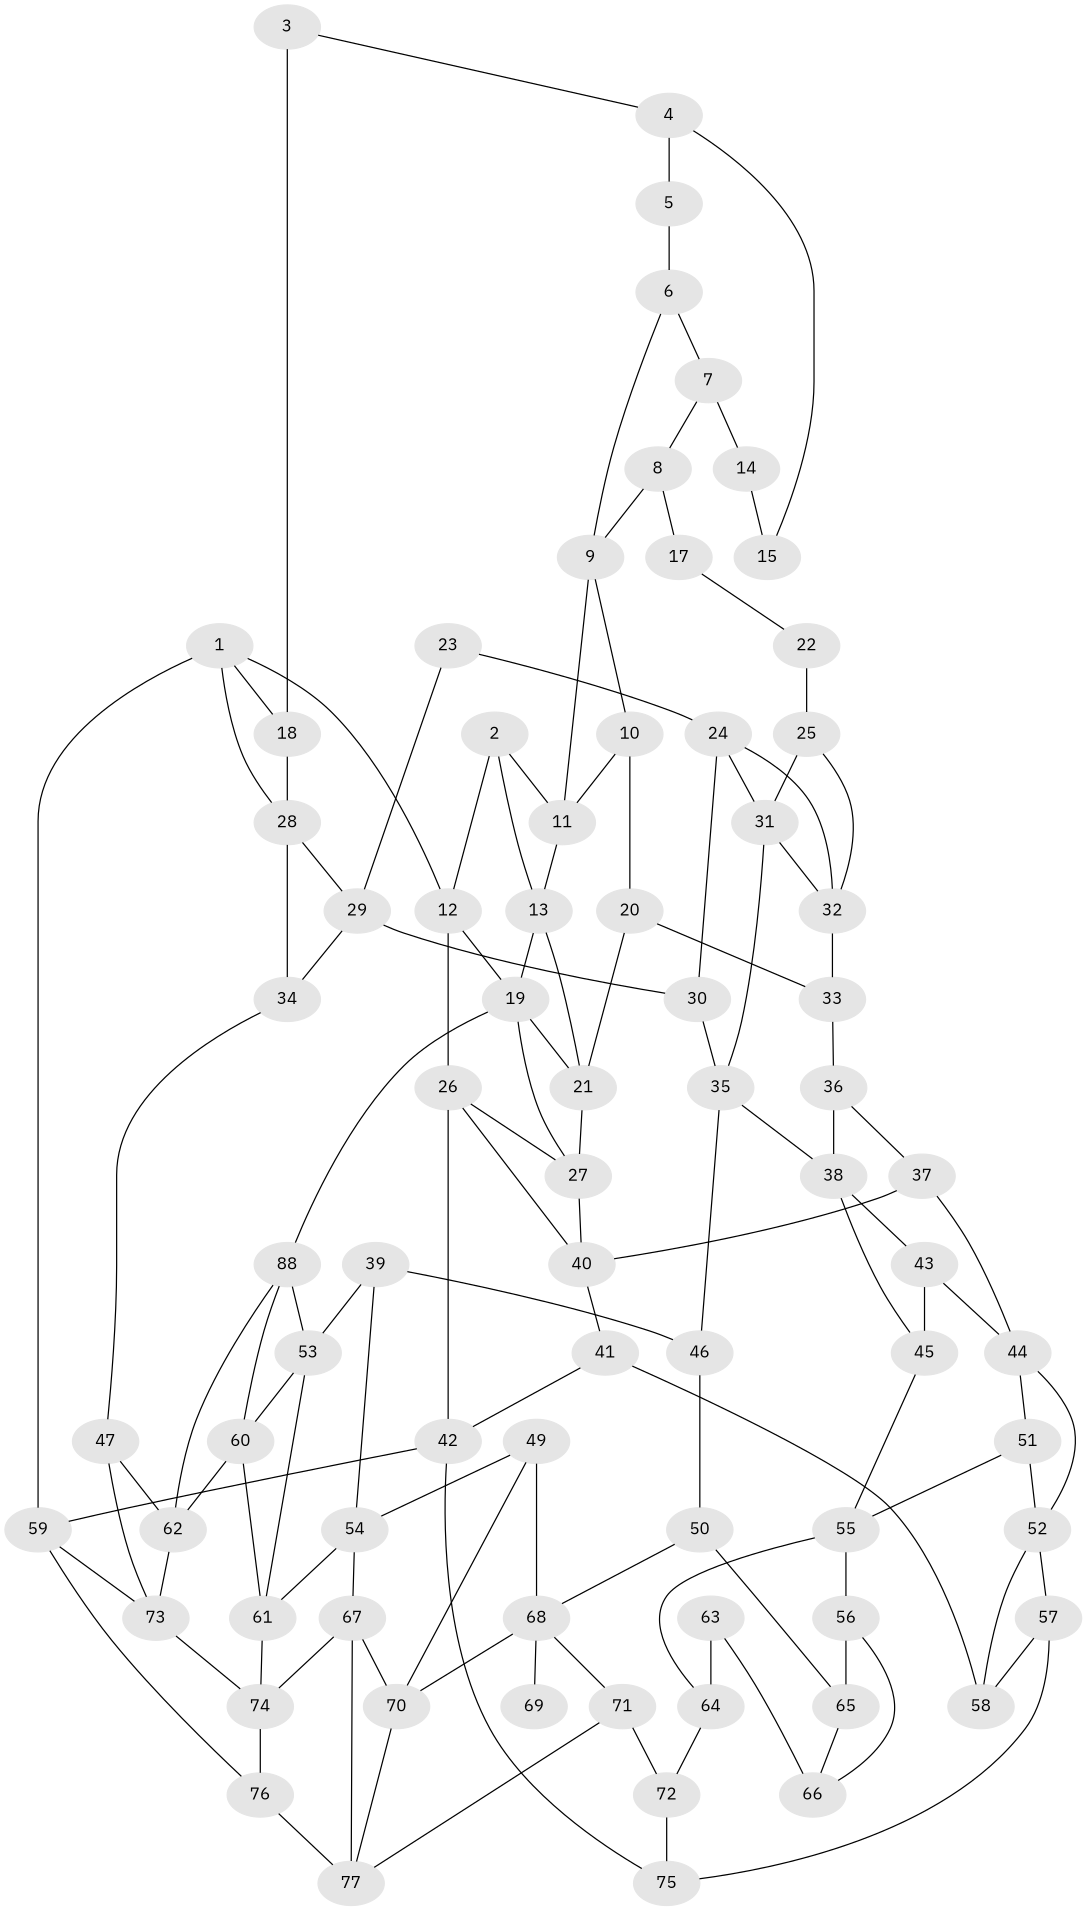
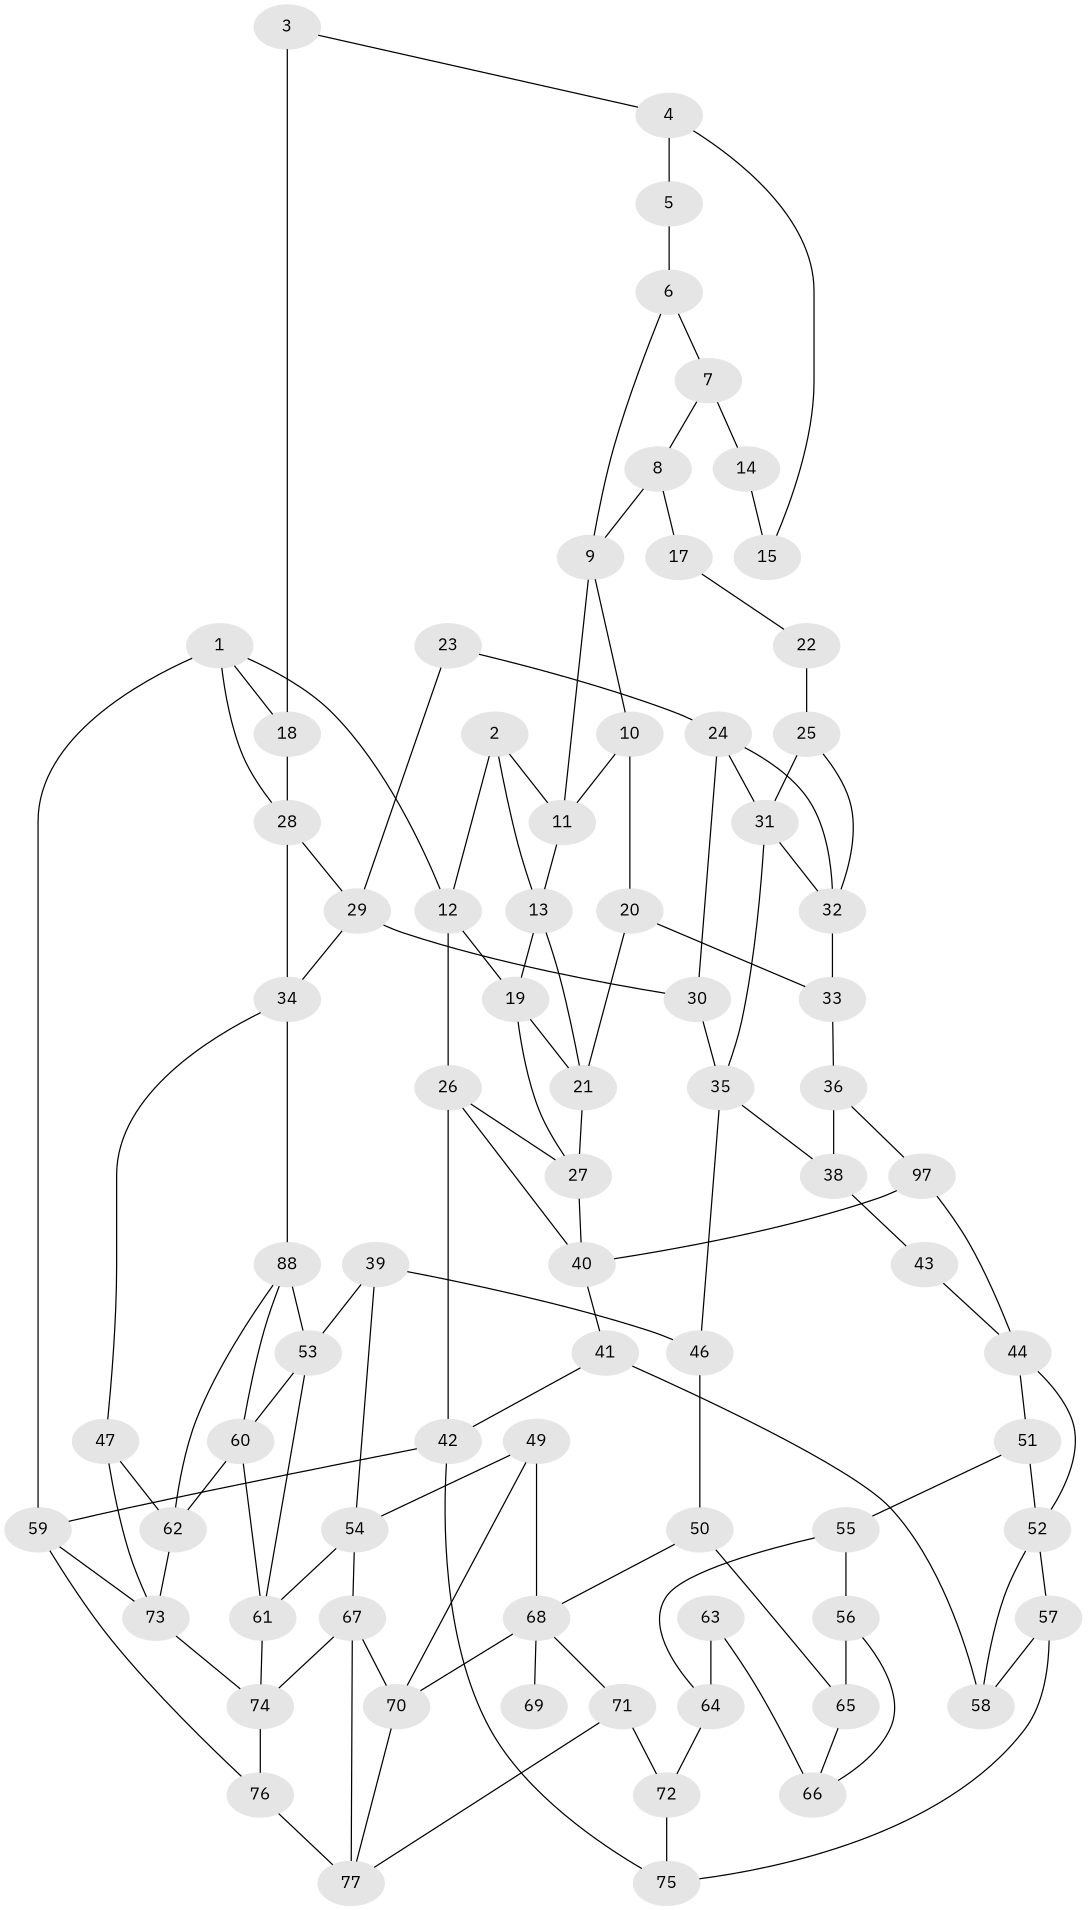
edge "19" -- "88": now "34" -- "88"
node "37": label "37" -> "97"
node "45": removed
